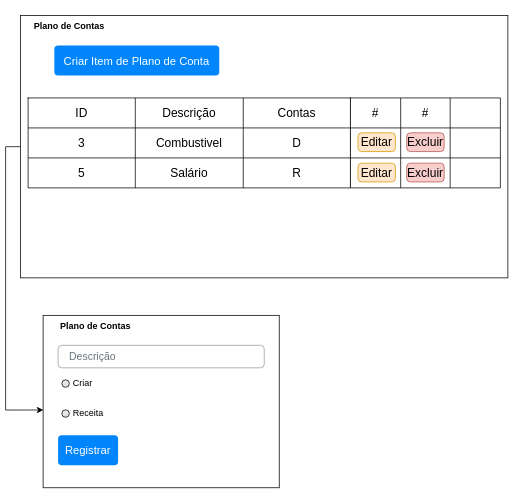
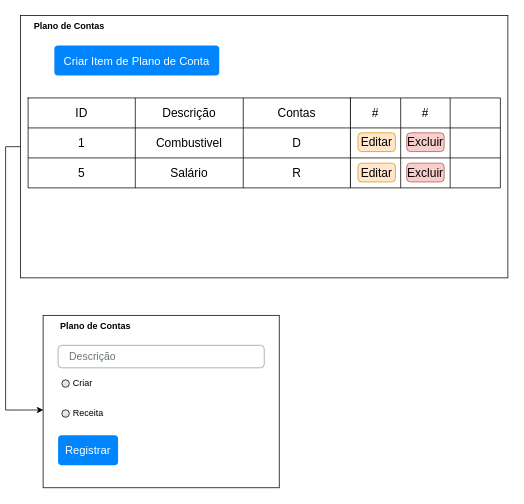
node "3": label "3" -> "1"
